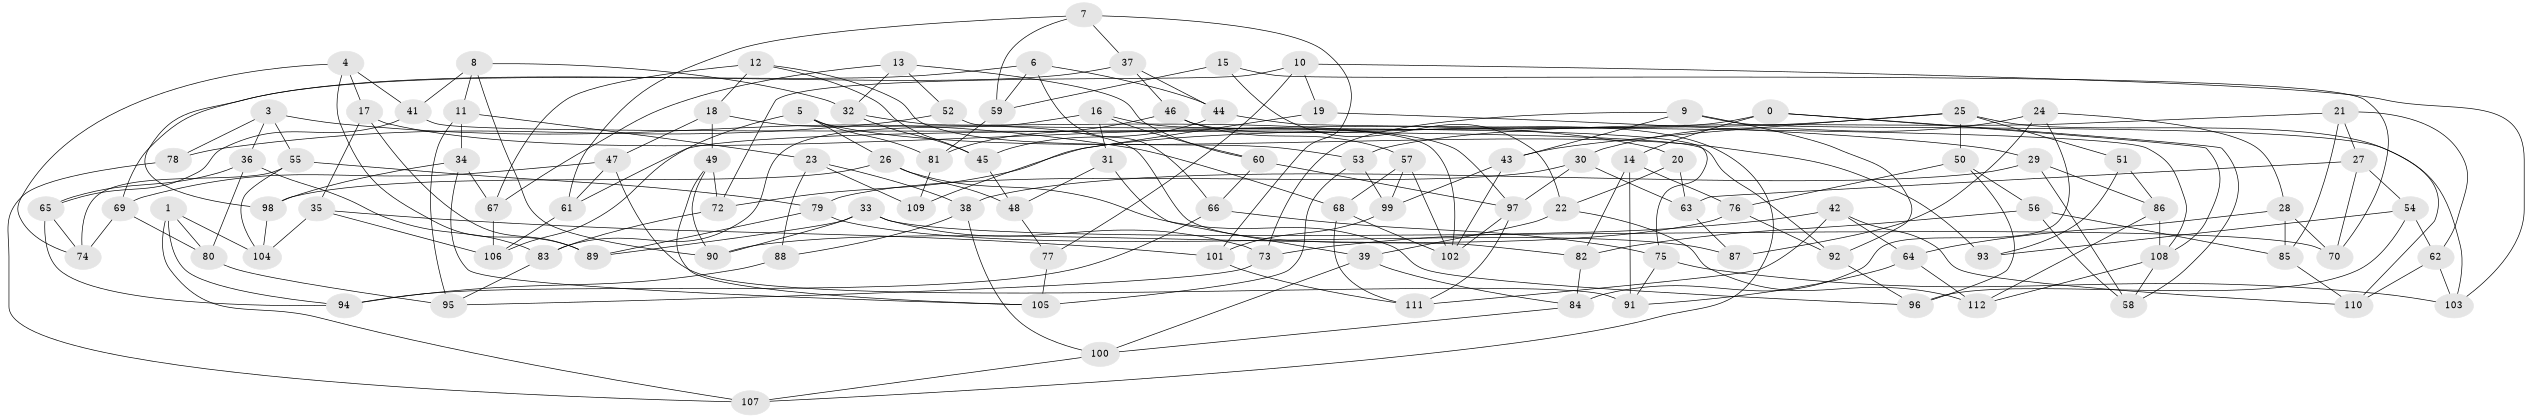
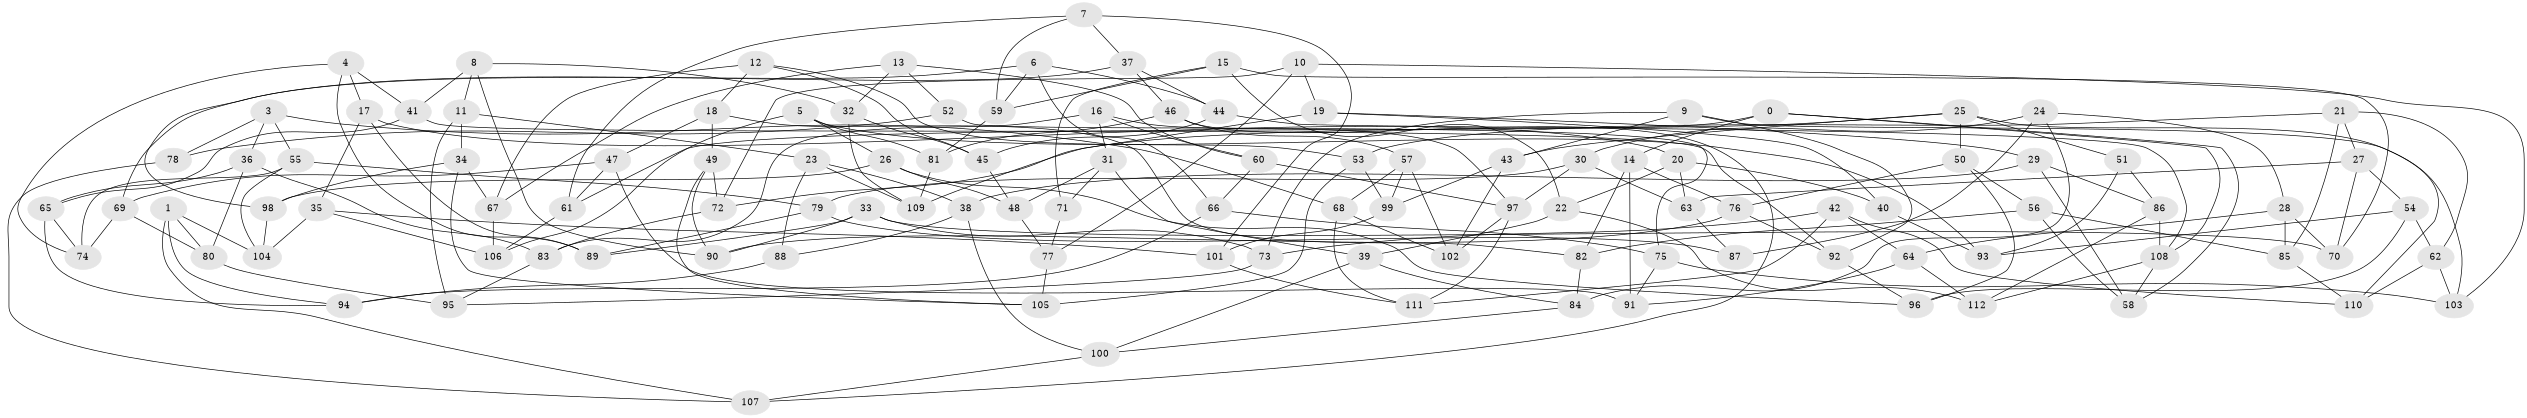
edge "32" -- "102": now "32" -- "109"
node "71": added
node "40": added
